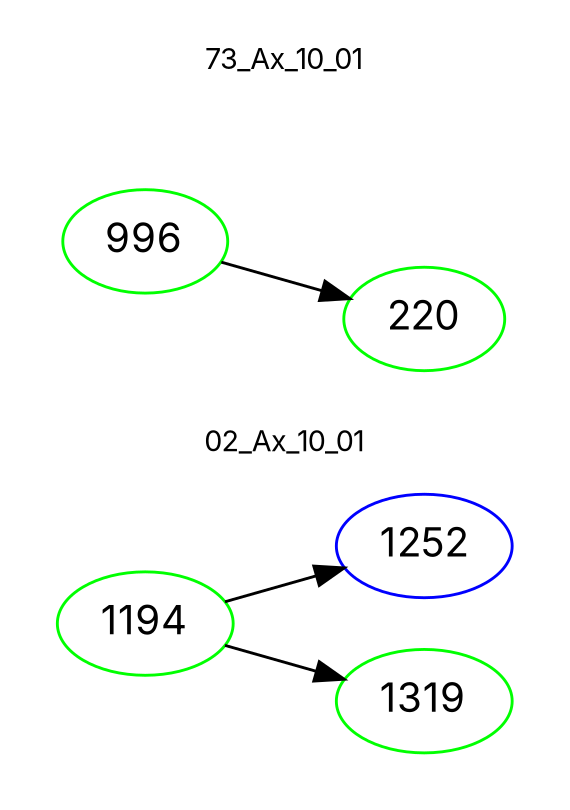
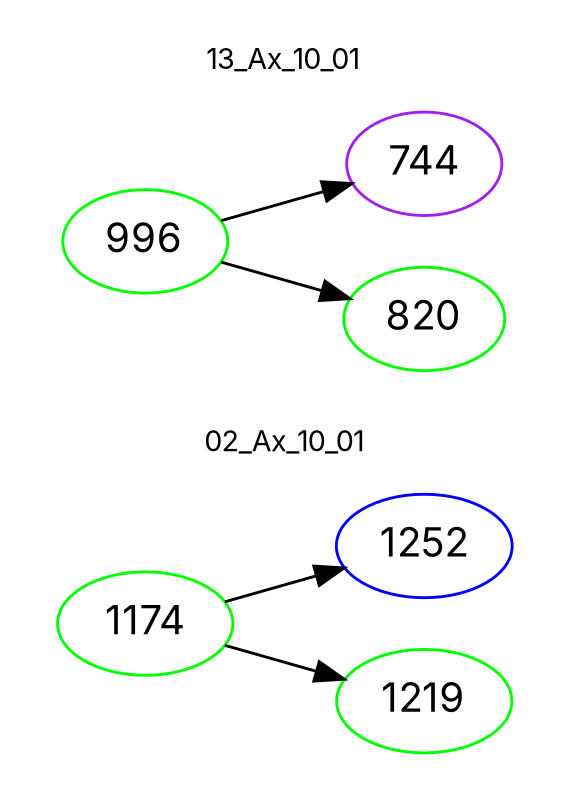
cluster "73_Ax_10_01": label "73_Ax_10_01" -> "13_Ax_10_01"
node "744": added
node "220": label "220" -> "820"
node "1194": label "1194" -> "1174"
node "1319": label "1319" -> "1219"
